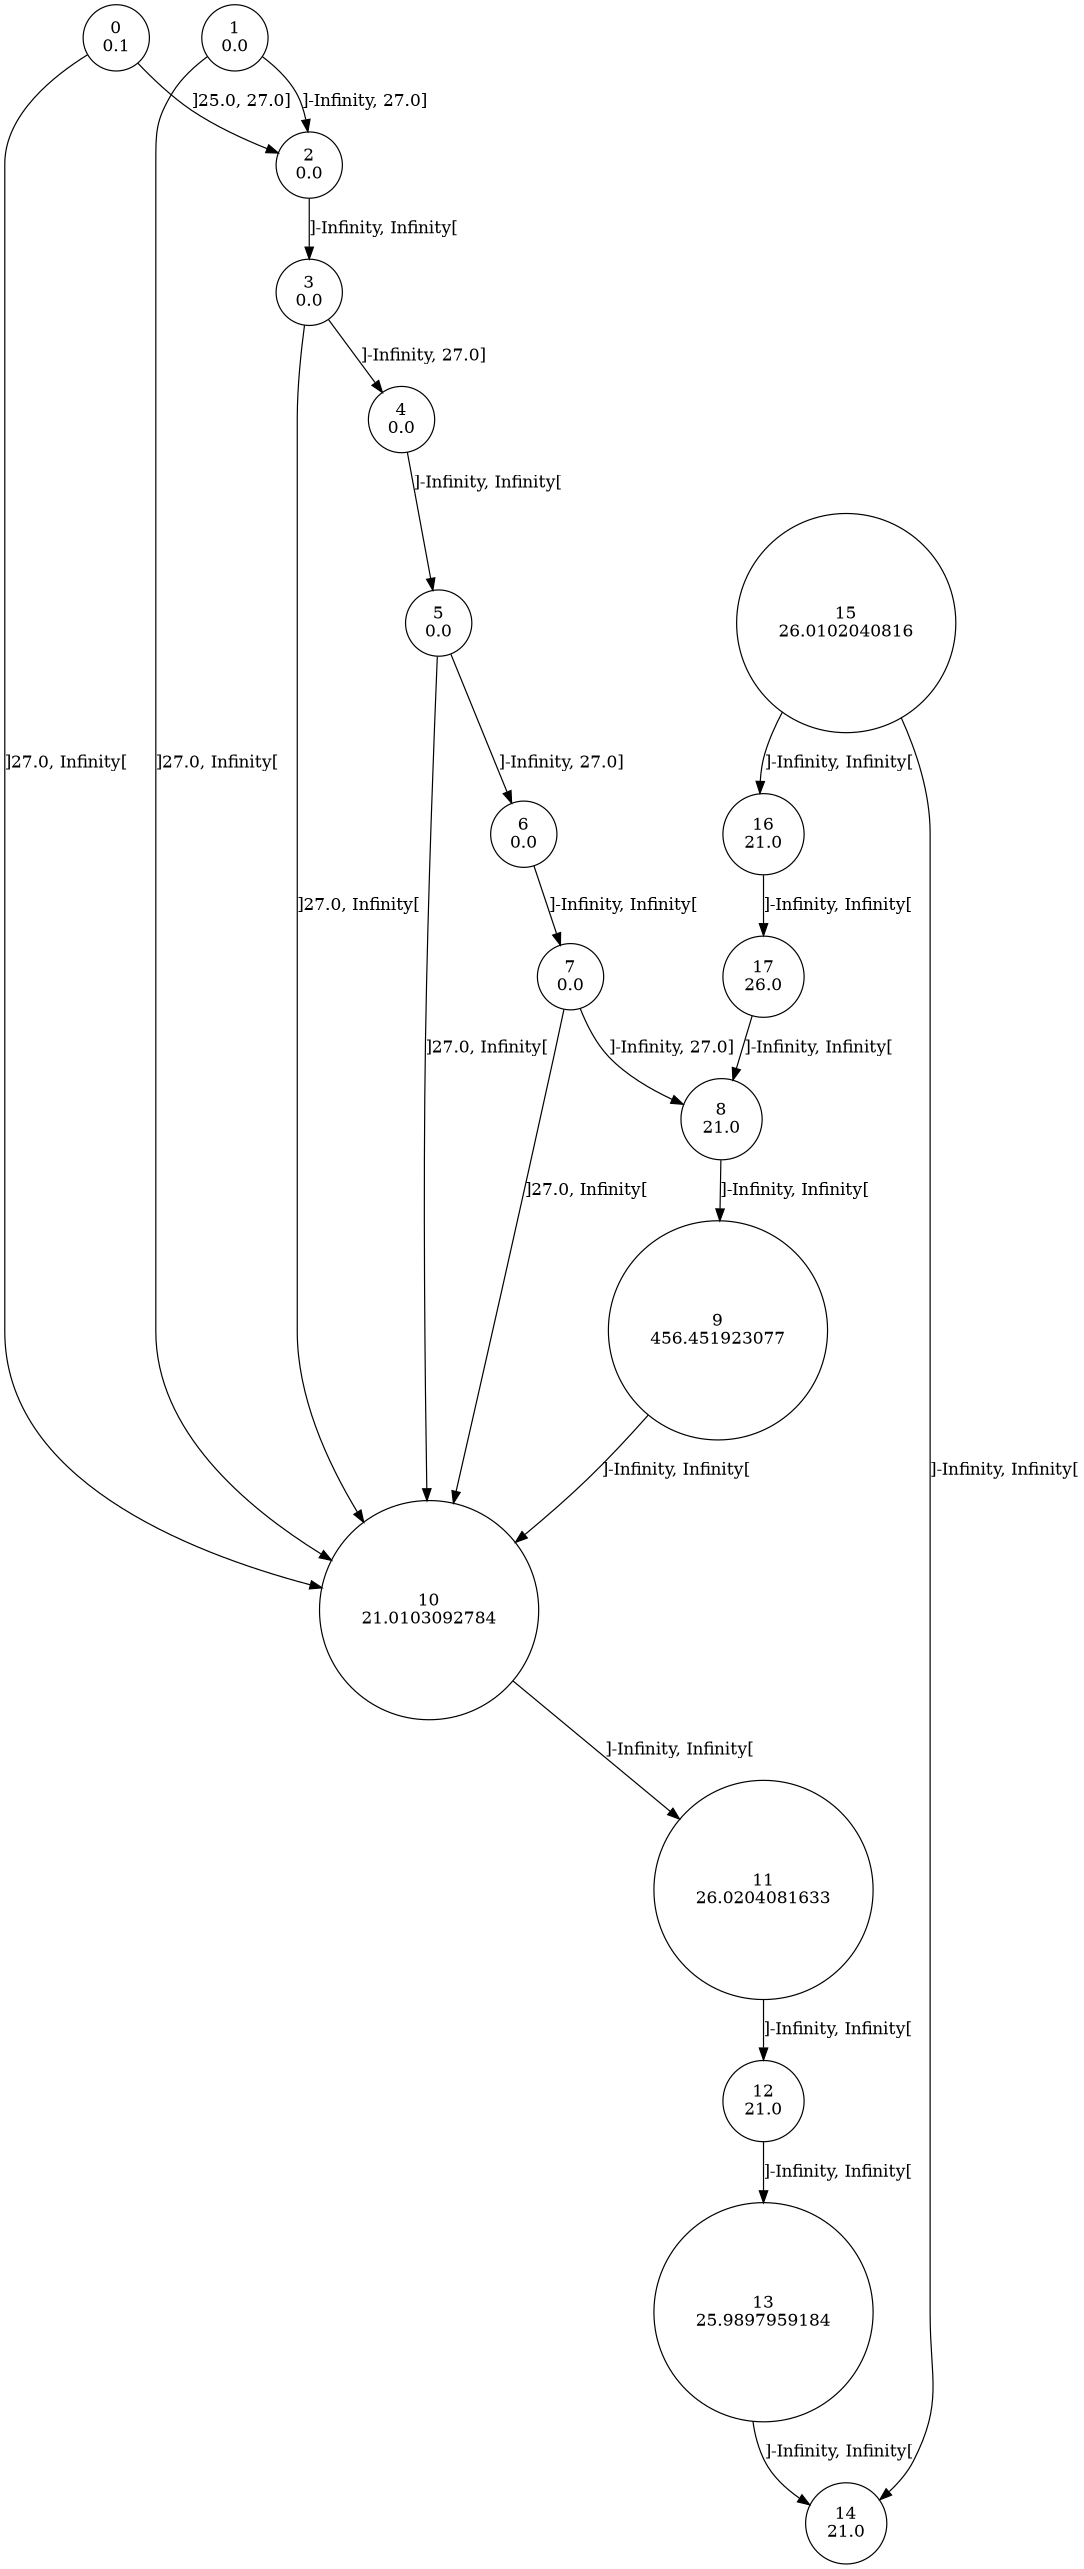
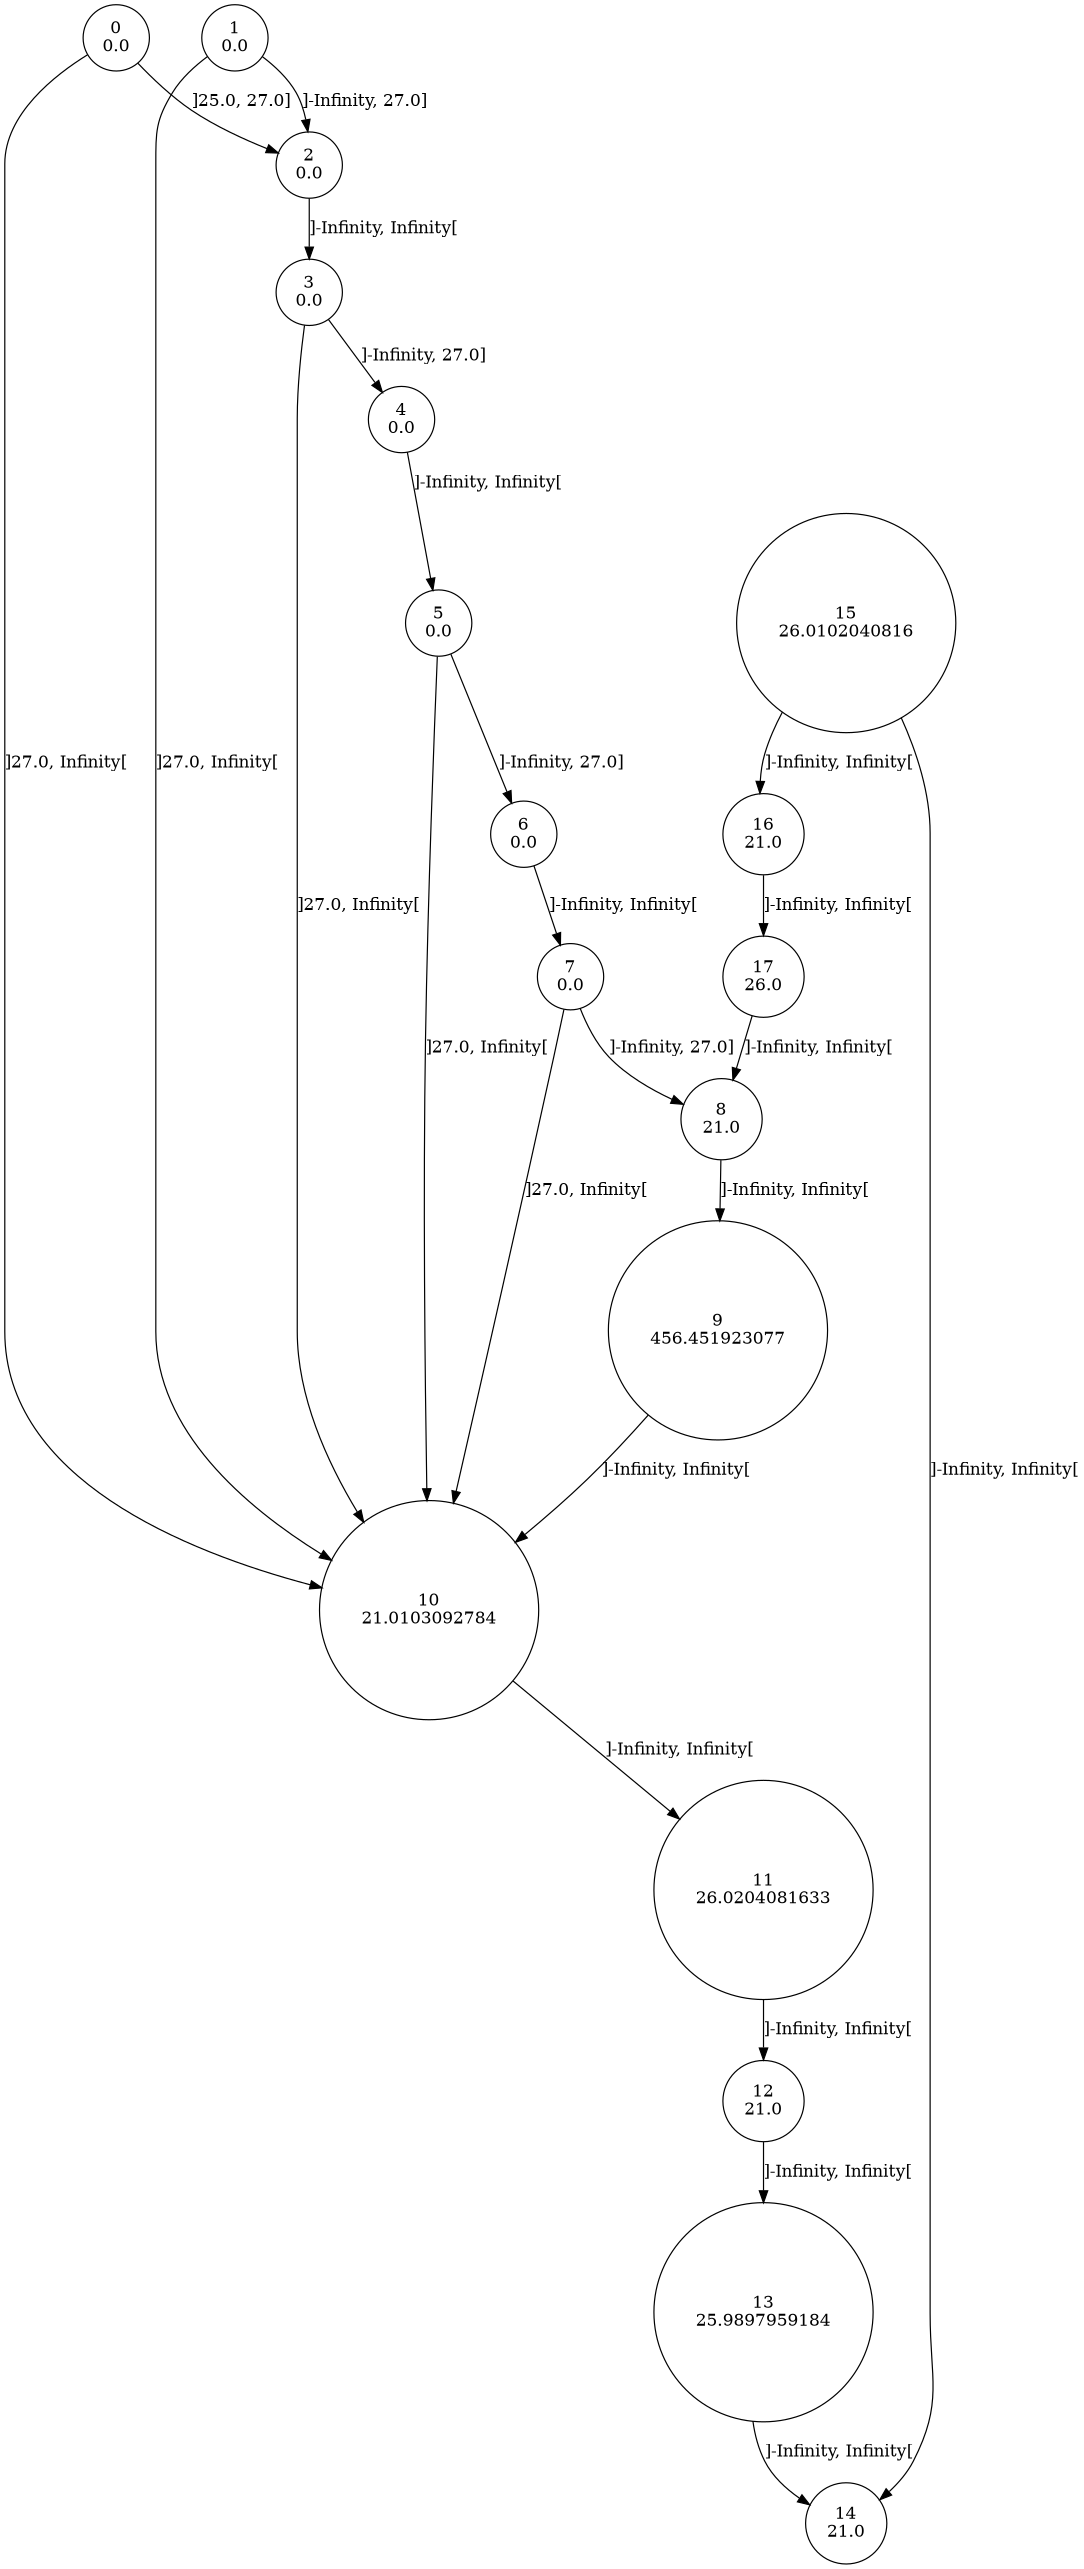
node "0 0.1": label "0 0.1" -> "0 0.0"
